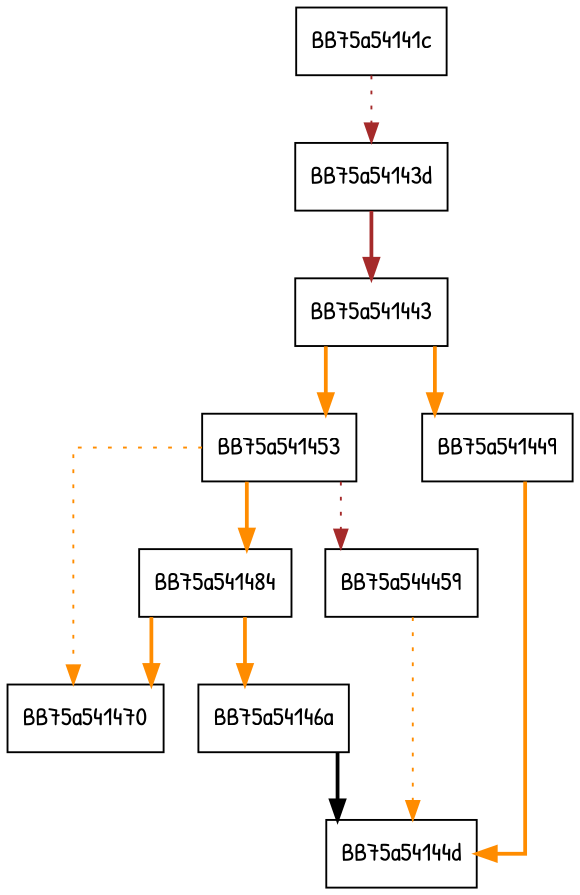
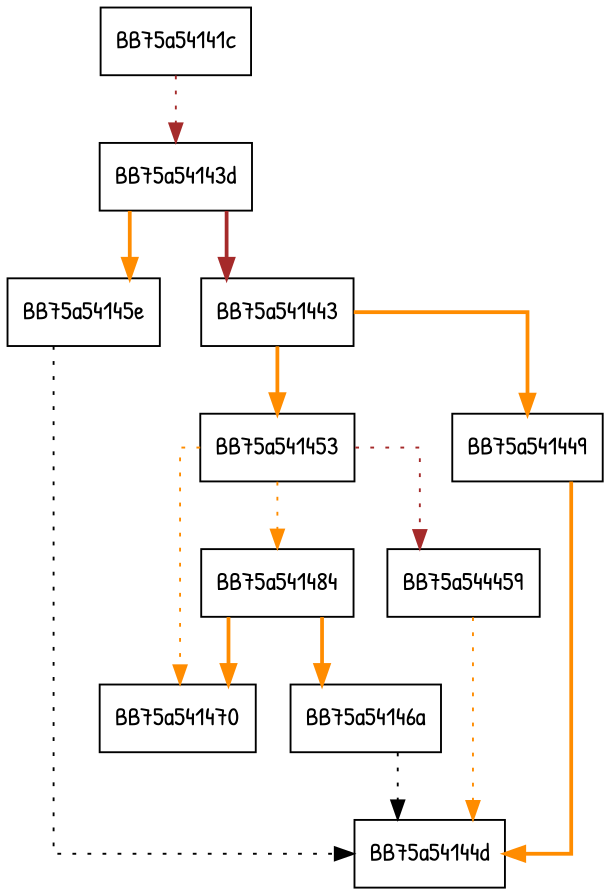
node "BB75a54145e": added
edge "BB75a541453" -> "BB75a541484": style bold -> dotted
edge "BB75a54146a" -> "BB75a54144d": style bold -> dotted
